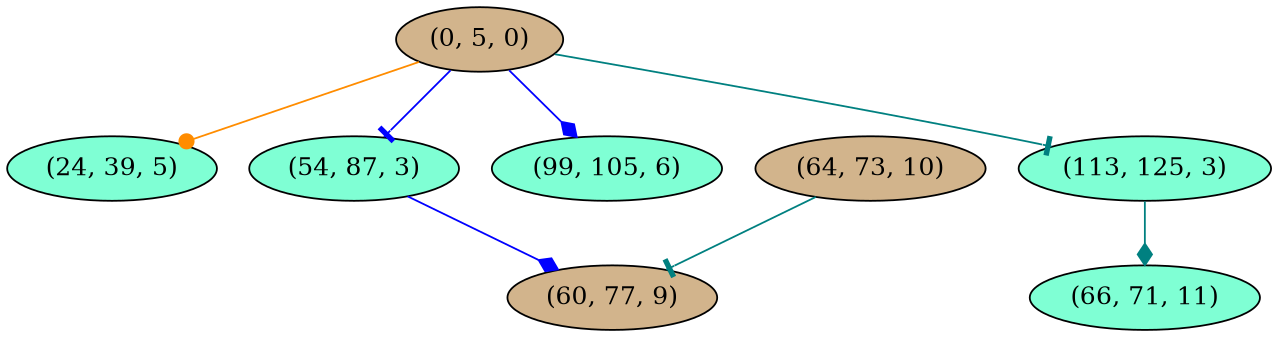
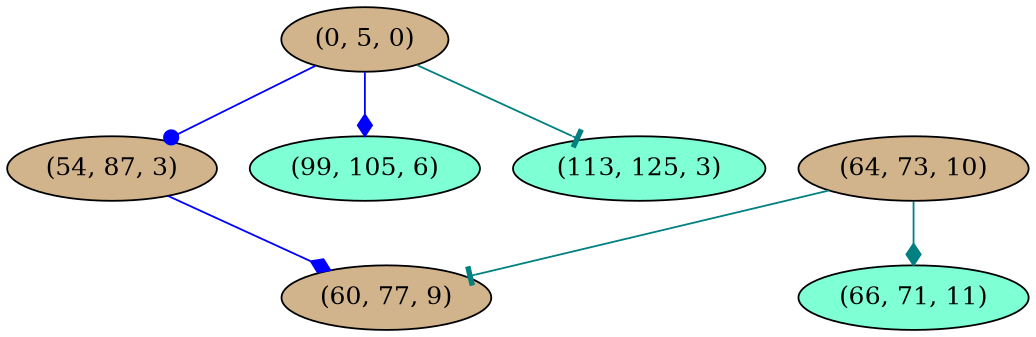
edge "(0, 5, 0)" -> "(54, 87, 3)": arrowhead tee -> dot
node "(24, 39, 5)": removed
node "(54, 87, 3)": fillcolor aquamarine -> tan
edge "(113, 125, 3)" -> "(66, 71, 11)": now "(64, 73, 10)" -> "(66, 71, 11)"
